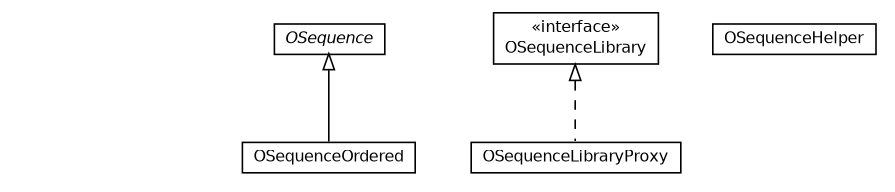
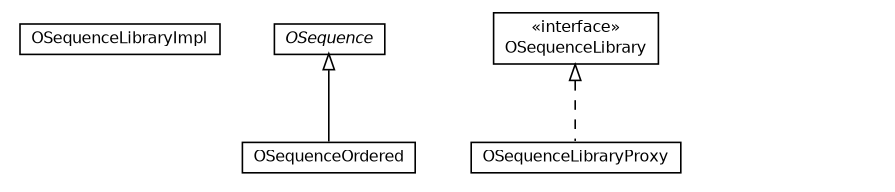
node "OSequenceLibraryImpl": added
node "OSequenceHelper": removed
